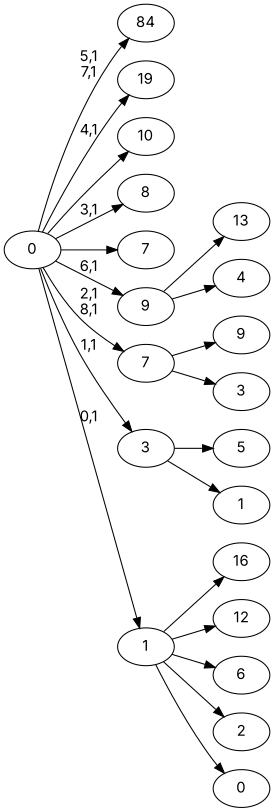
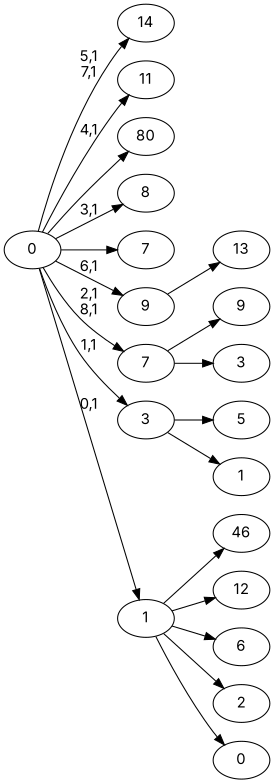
node "84": label "84" -> "14"
node "19": label "19" -> "11"
node "10": label "10" -> "80"
node "4": removed
node "16": label "16" -> "46"
